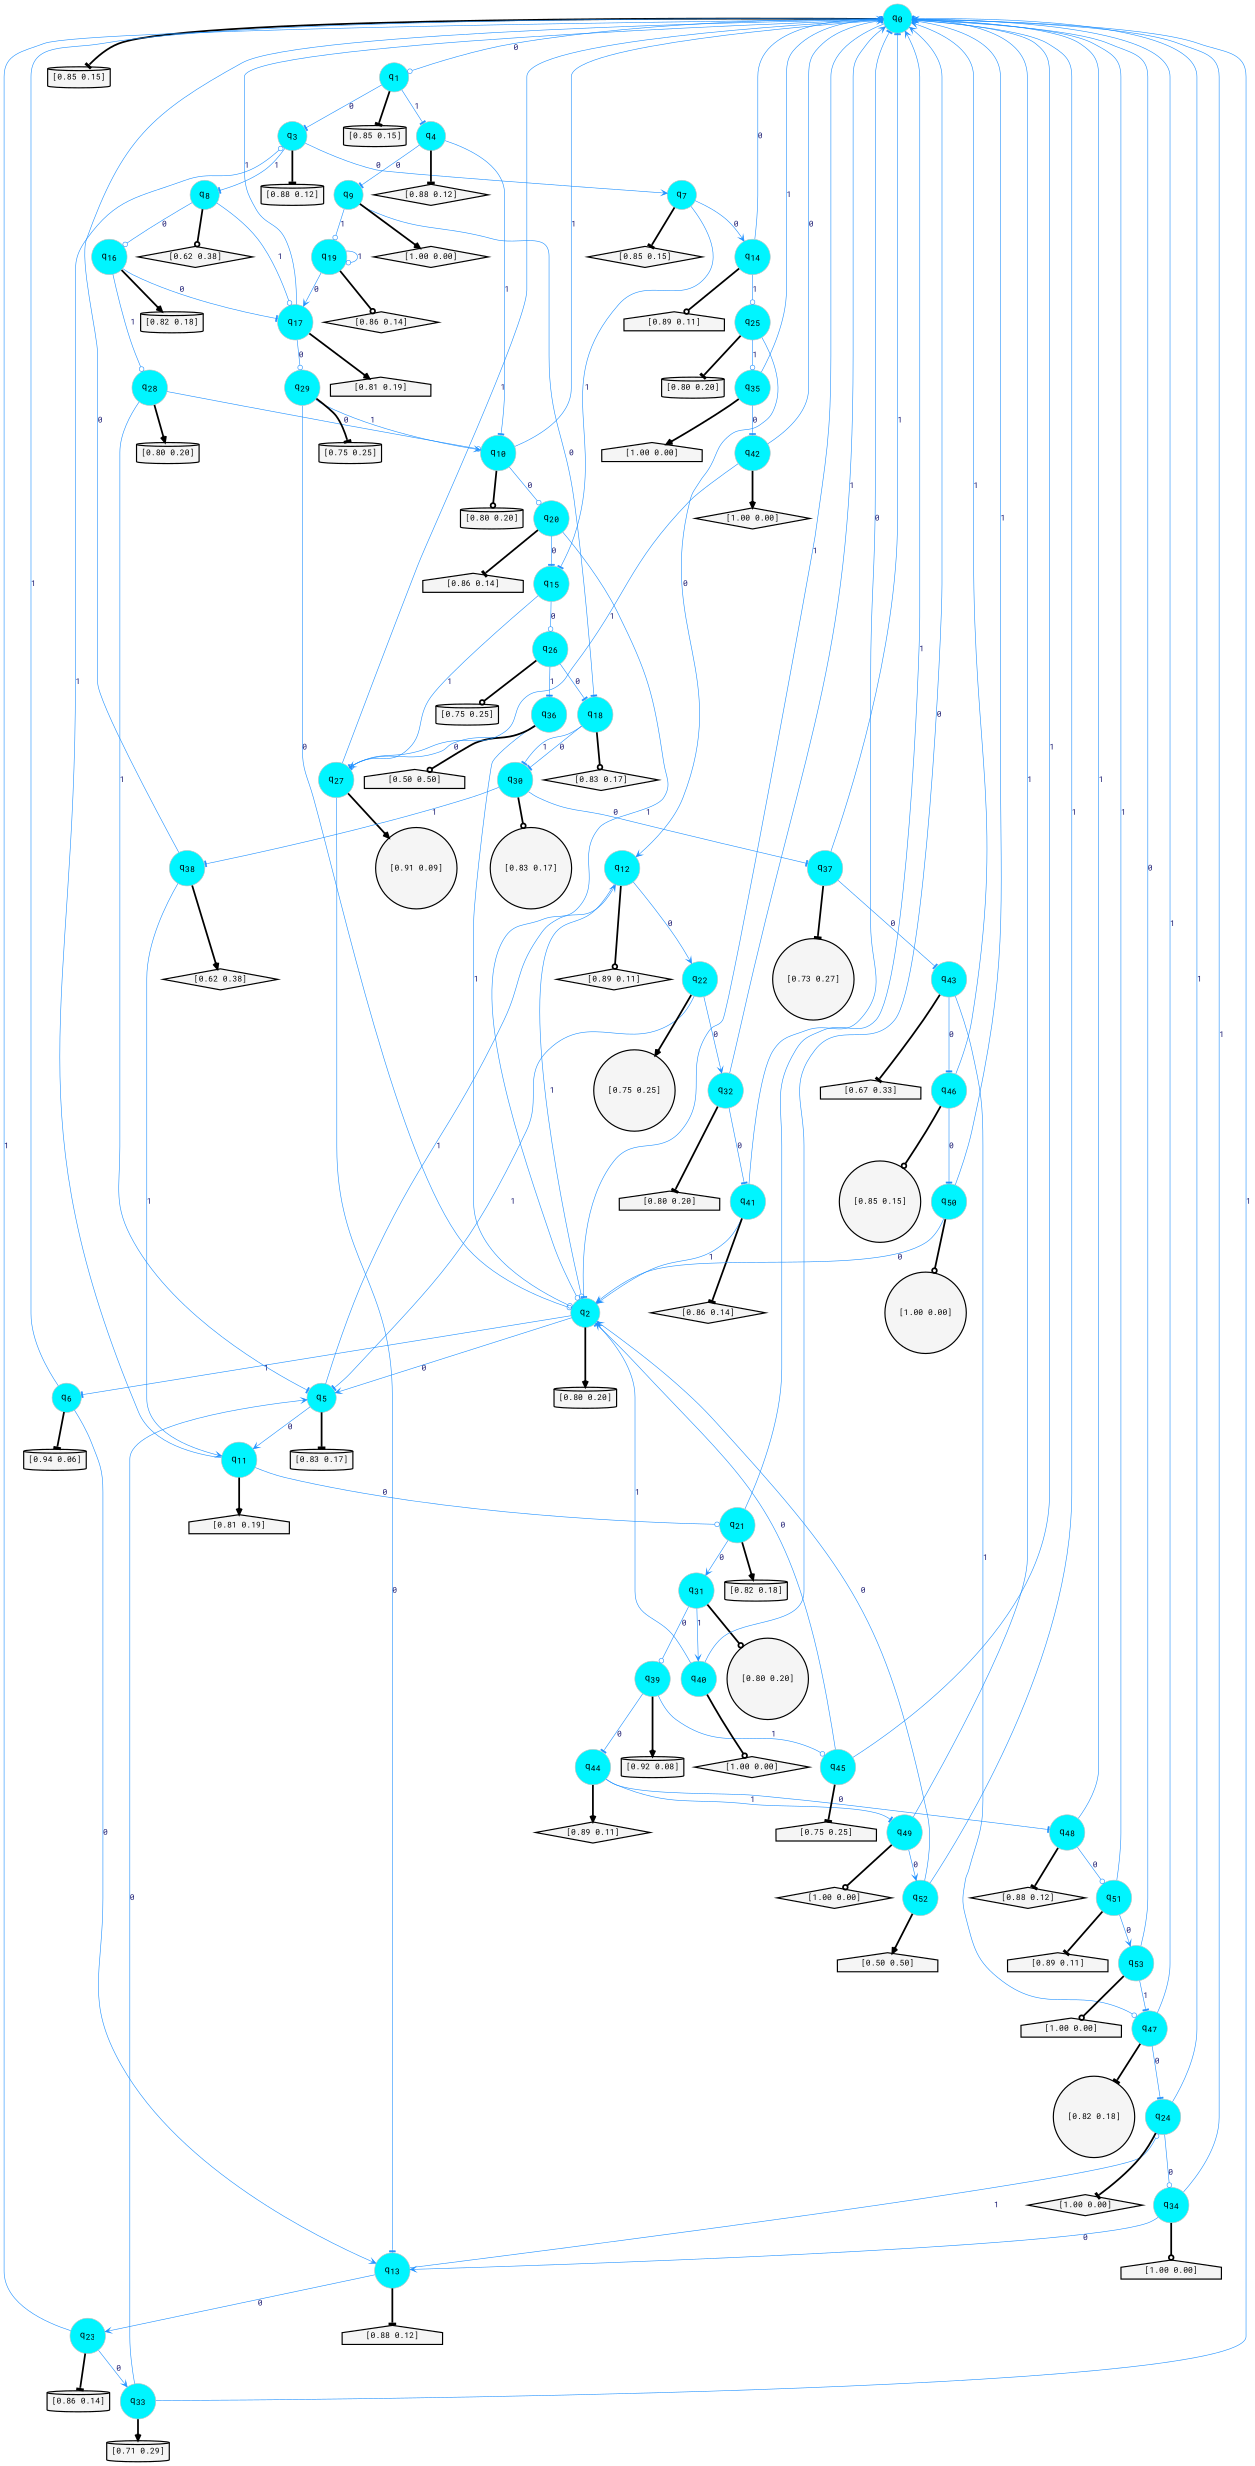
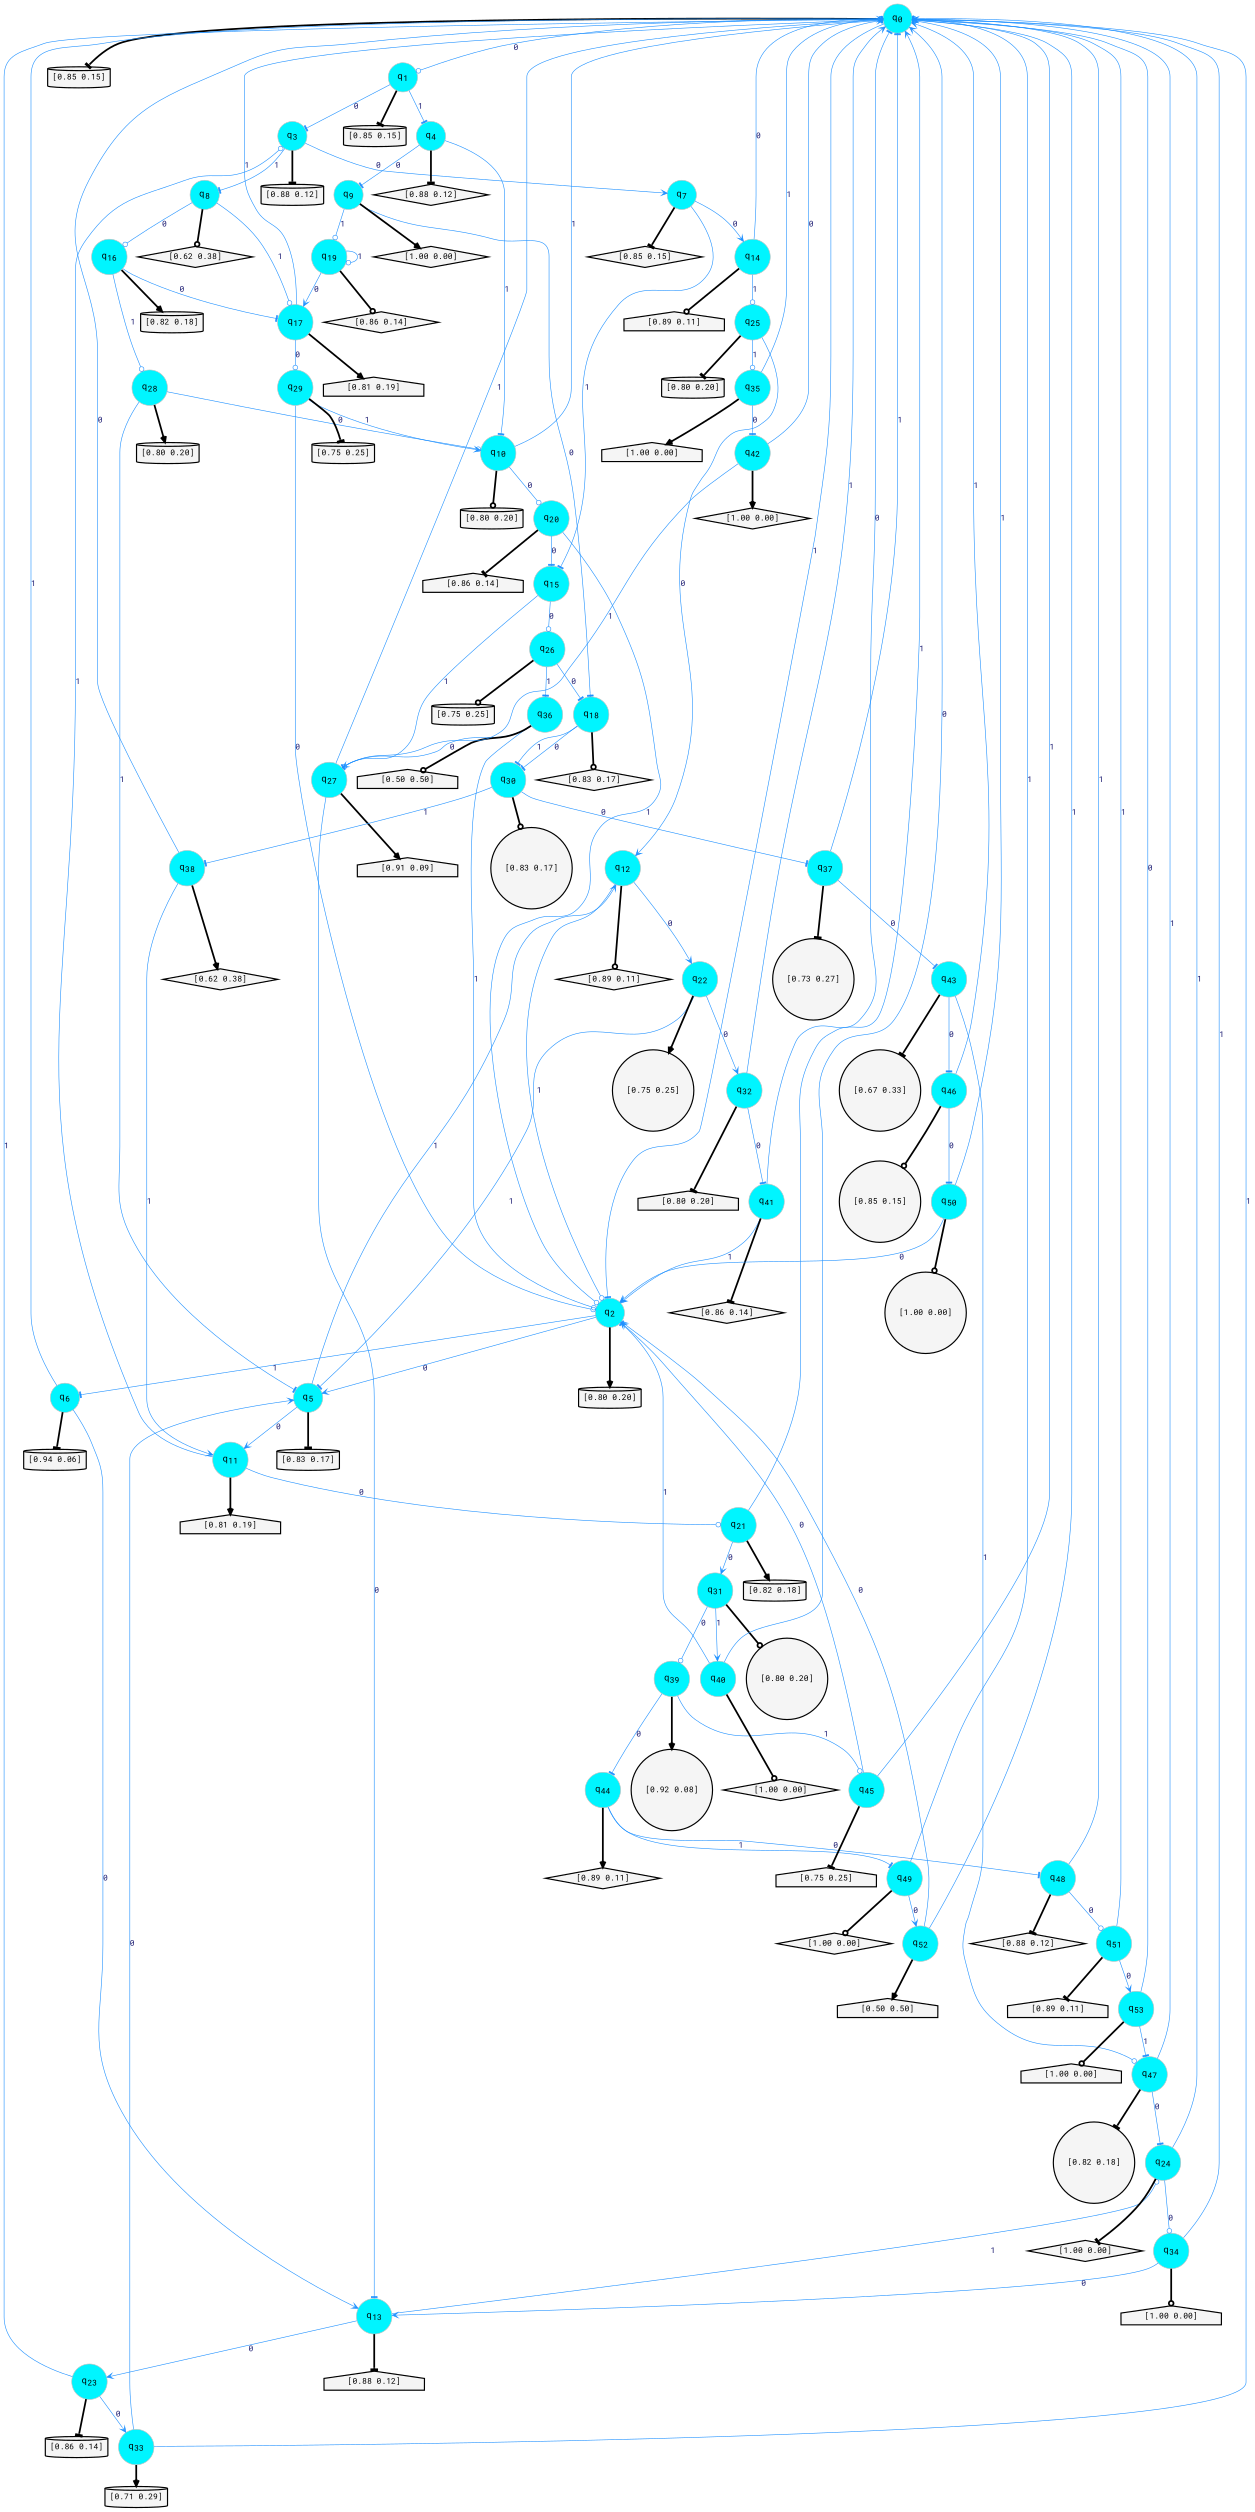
node "[0.91 0.09]": shape circle -> house
node "[0.67 0.33]": shape house -> circle
node "[0.92 0.08]": shape cylinder -> circle
